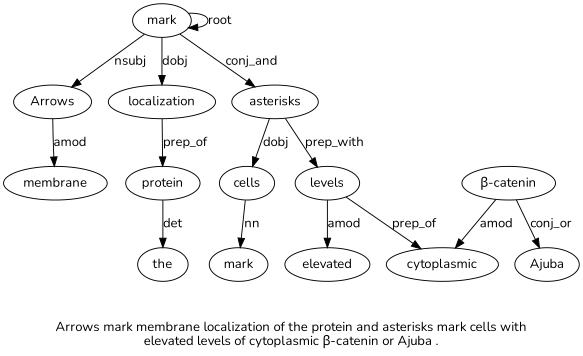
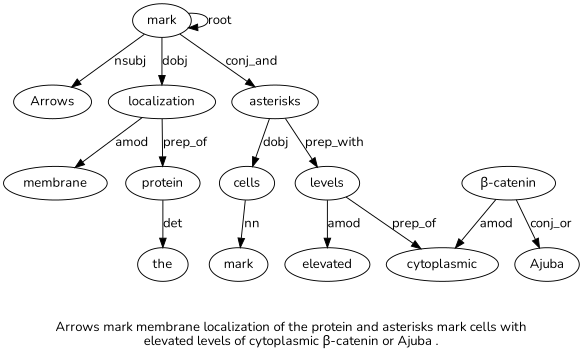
edge "Arrows" -> "membrane": now "localization" -> "membrane"
